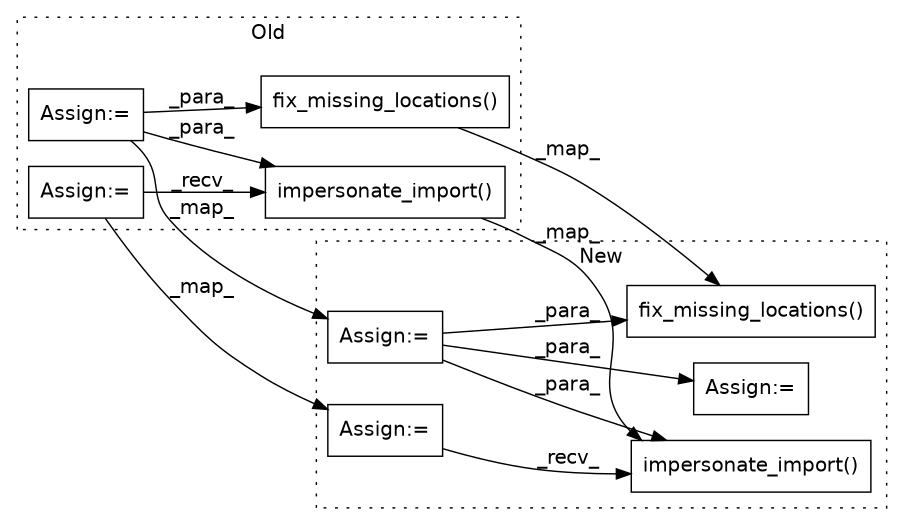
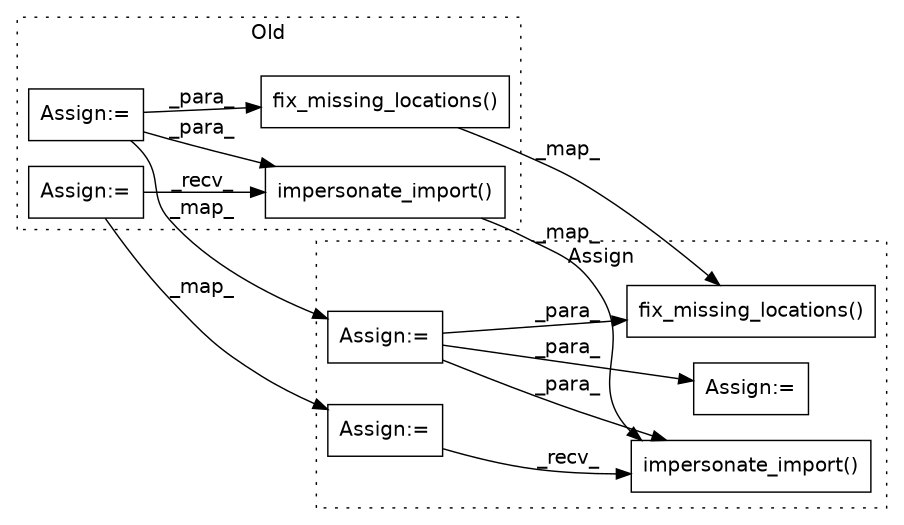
cluster "New": label "New" -> "Assign"
